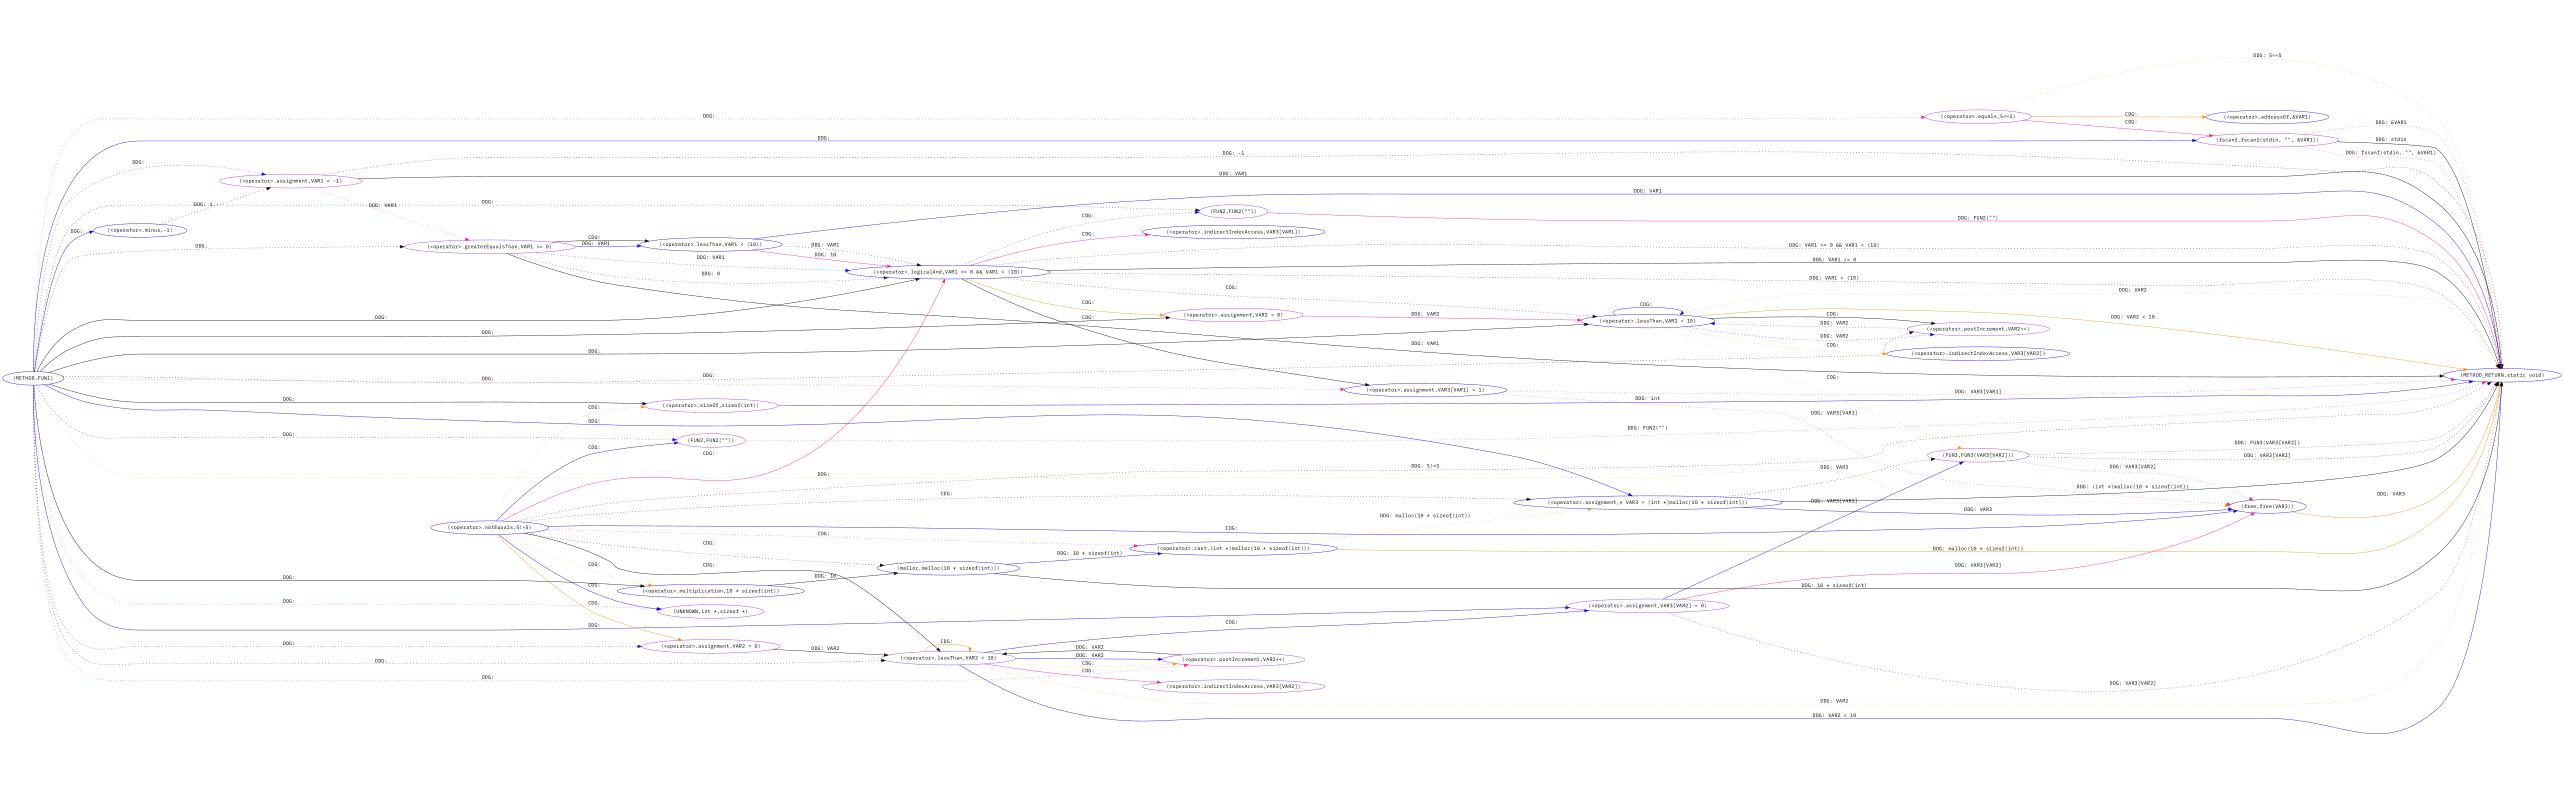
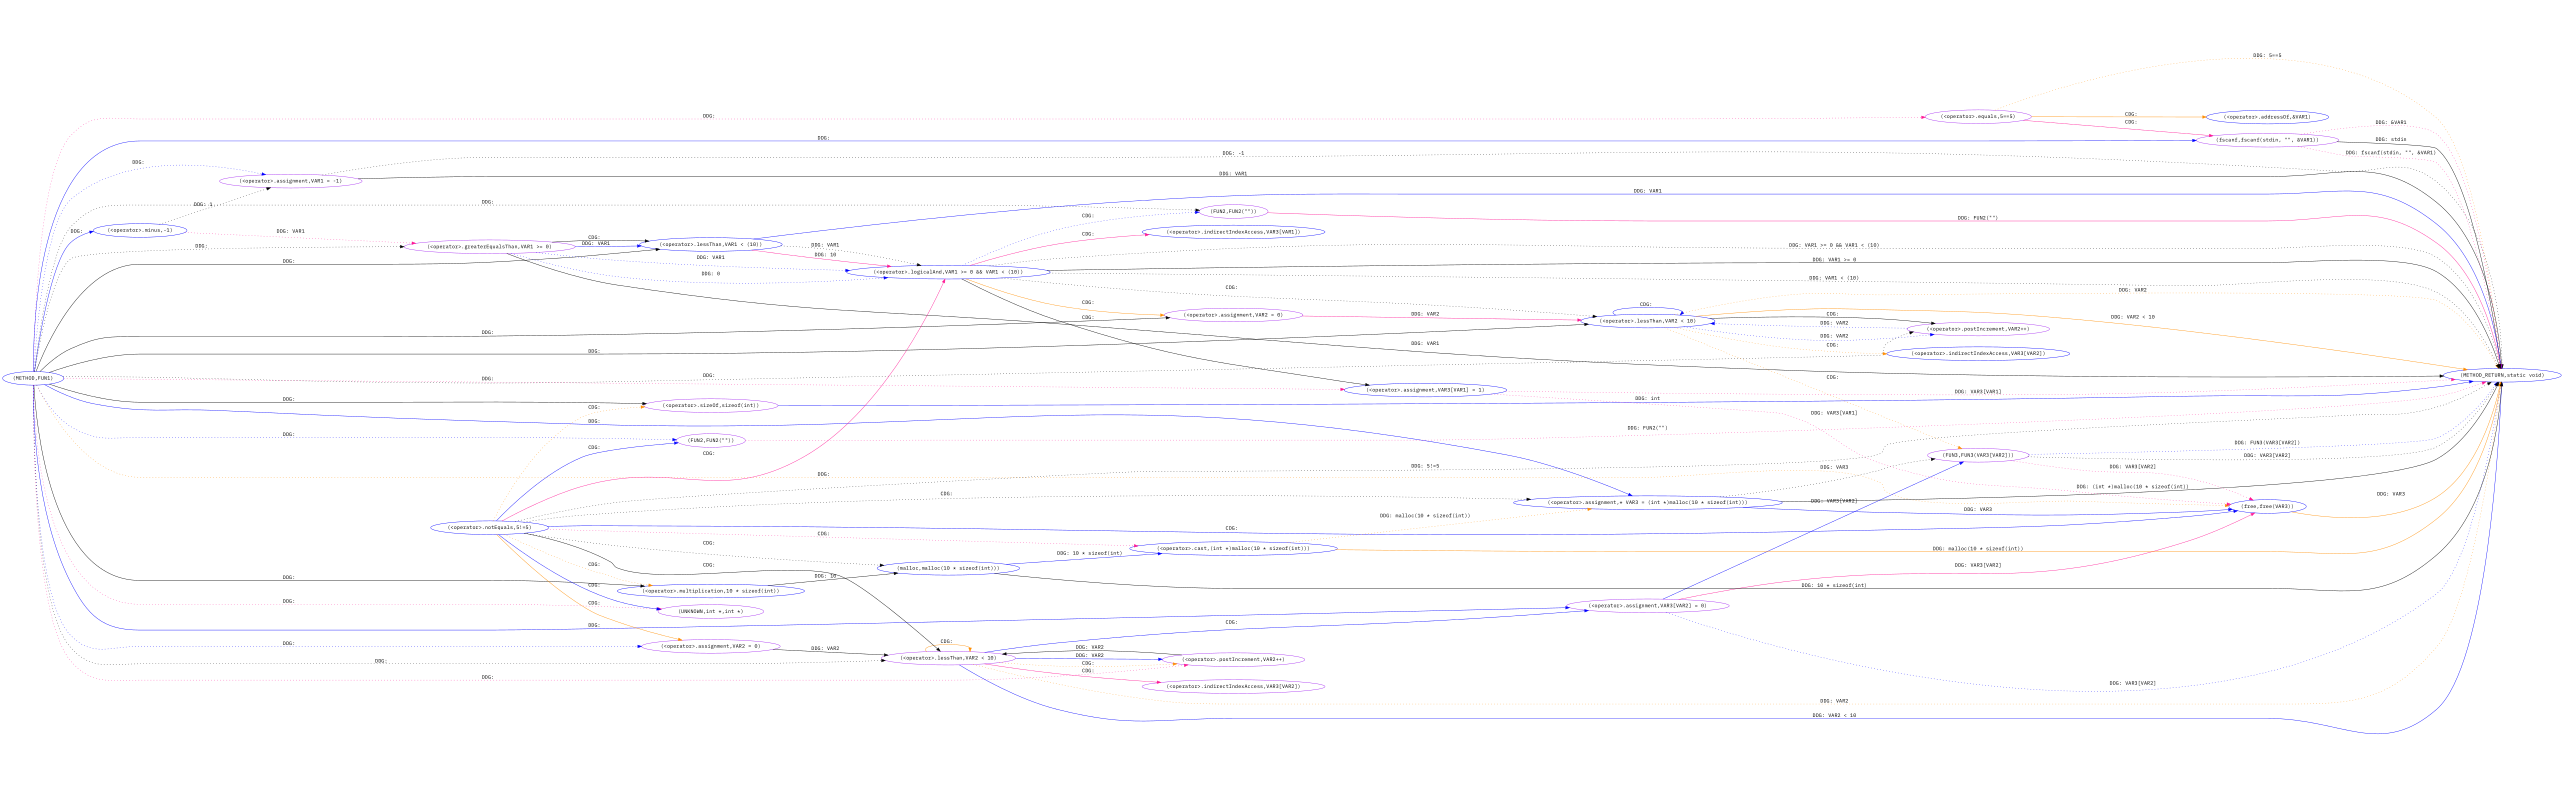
edge "(<operator>.assignment,VAR1 = -1)" -> "(<operator>.greaterEqualsThan,VAR1 >= 0)": now "(<operator>.minus,-1)" -> "(<operator>.greaterEqualsThan,VAR1 >= 0)"
edge "(METHOD,FUN1)" -> "(<operator>.logicalAnd,VAR1 >= 0 && VAR1 < (10))": now "(METHOD,FUN1)" -> "(<operator>.lessThan,VAR1 < (10))"
node "(UNKNOWN,int *,sizeof *)": label "(UNKNOWN,int *,sizeof *)" -> "(UNKNOWN,int *,int *)"
